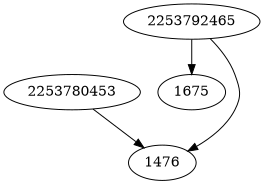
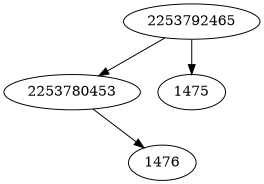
node "1675": label "1675" -> "1475"
edge "2253792465" -> "1476": now "2253792465" -> "2253780453"
